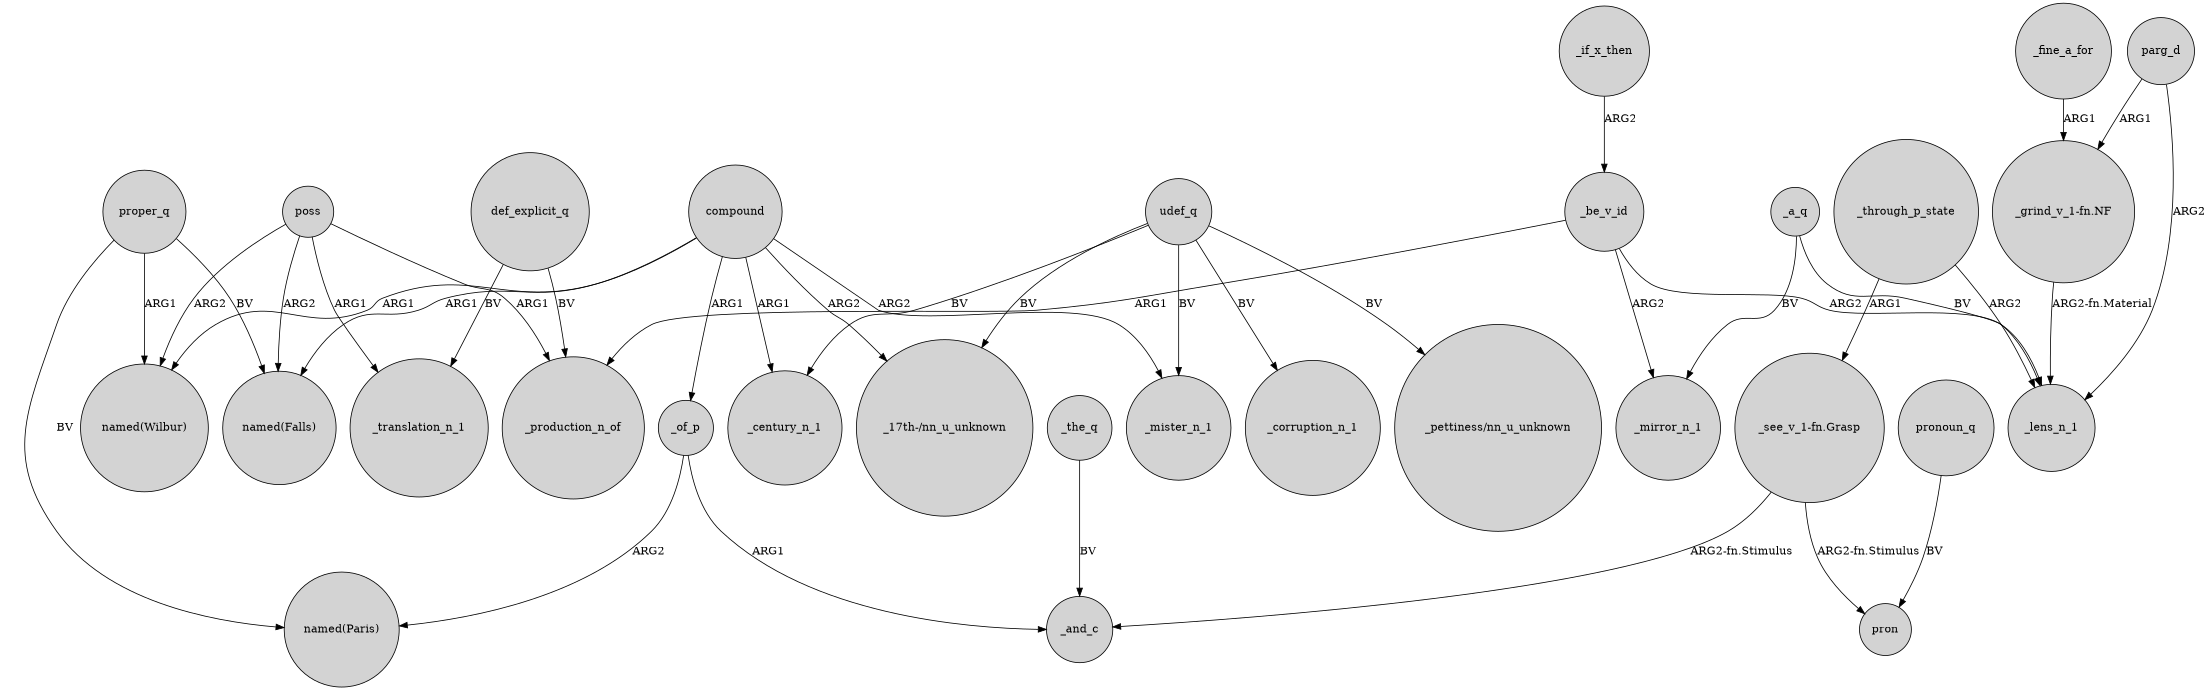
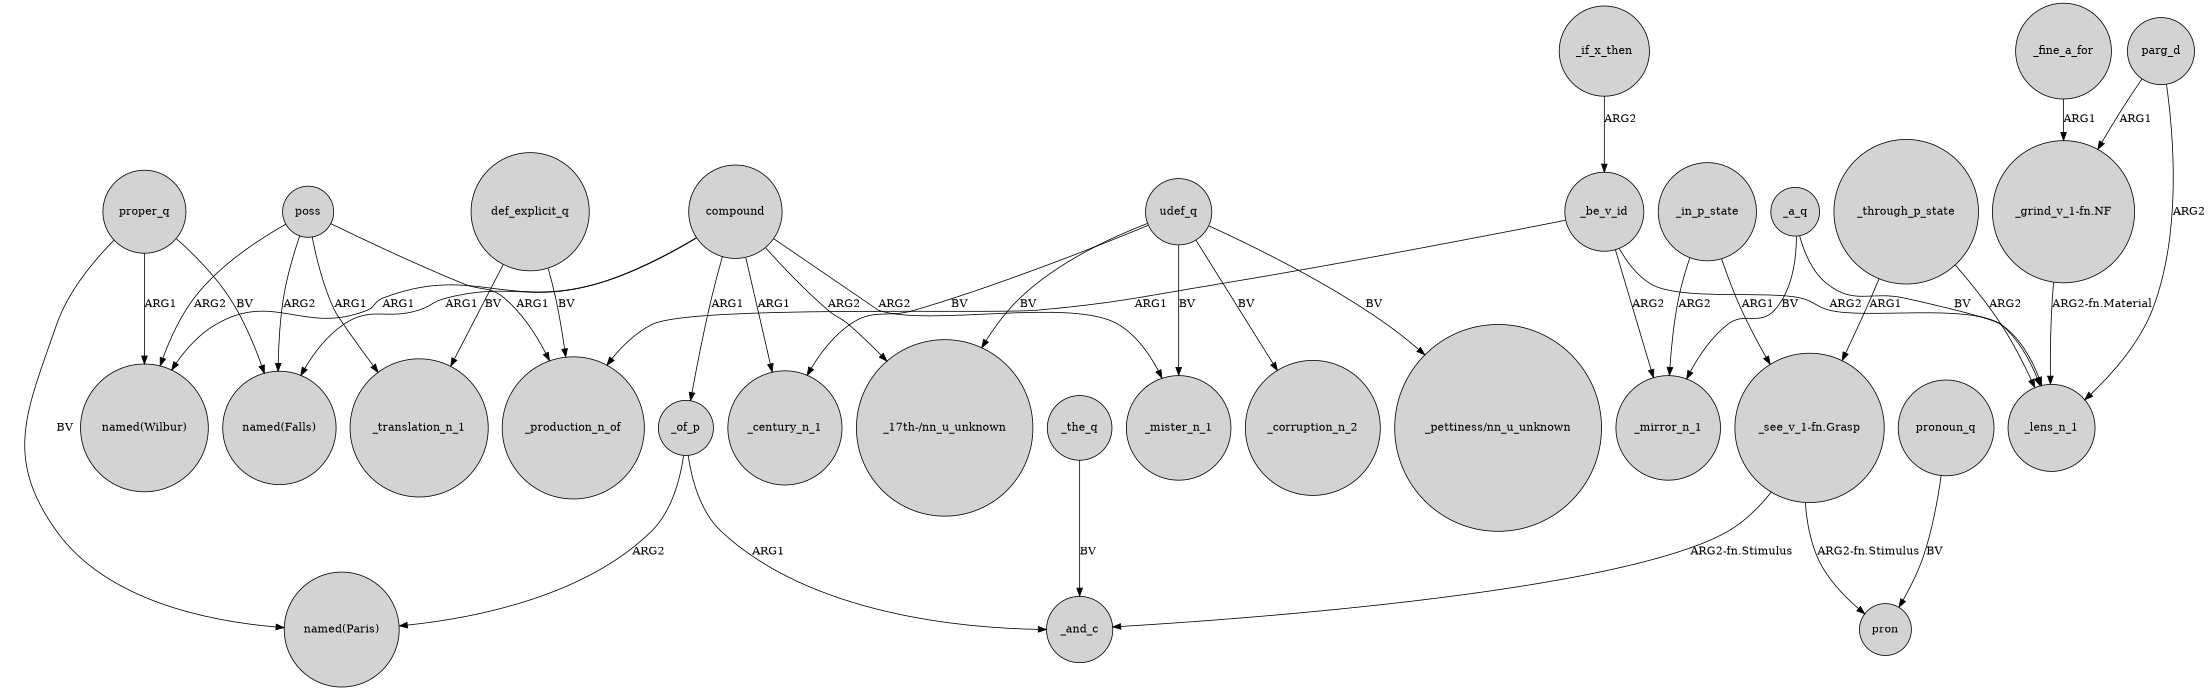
node "_in_p_state": added
node "_corruption_n_1": label "_corruption_n_1" -> "_corruption_n_2"
